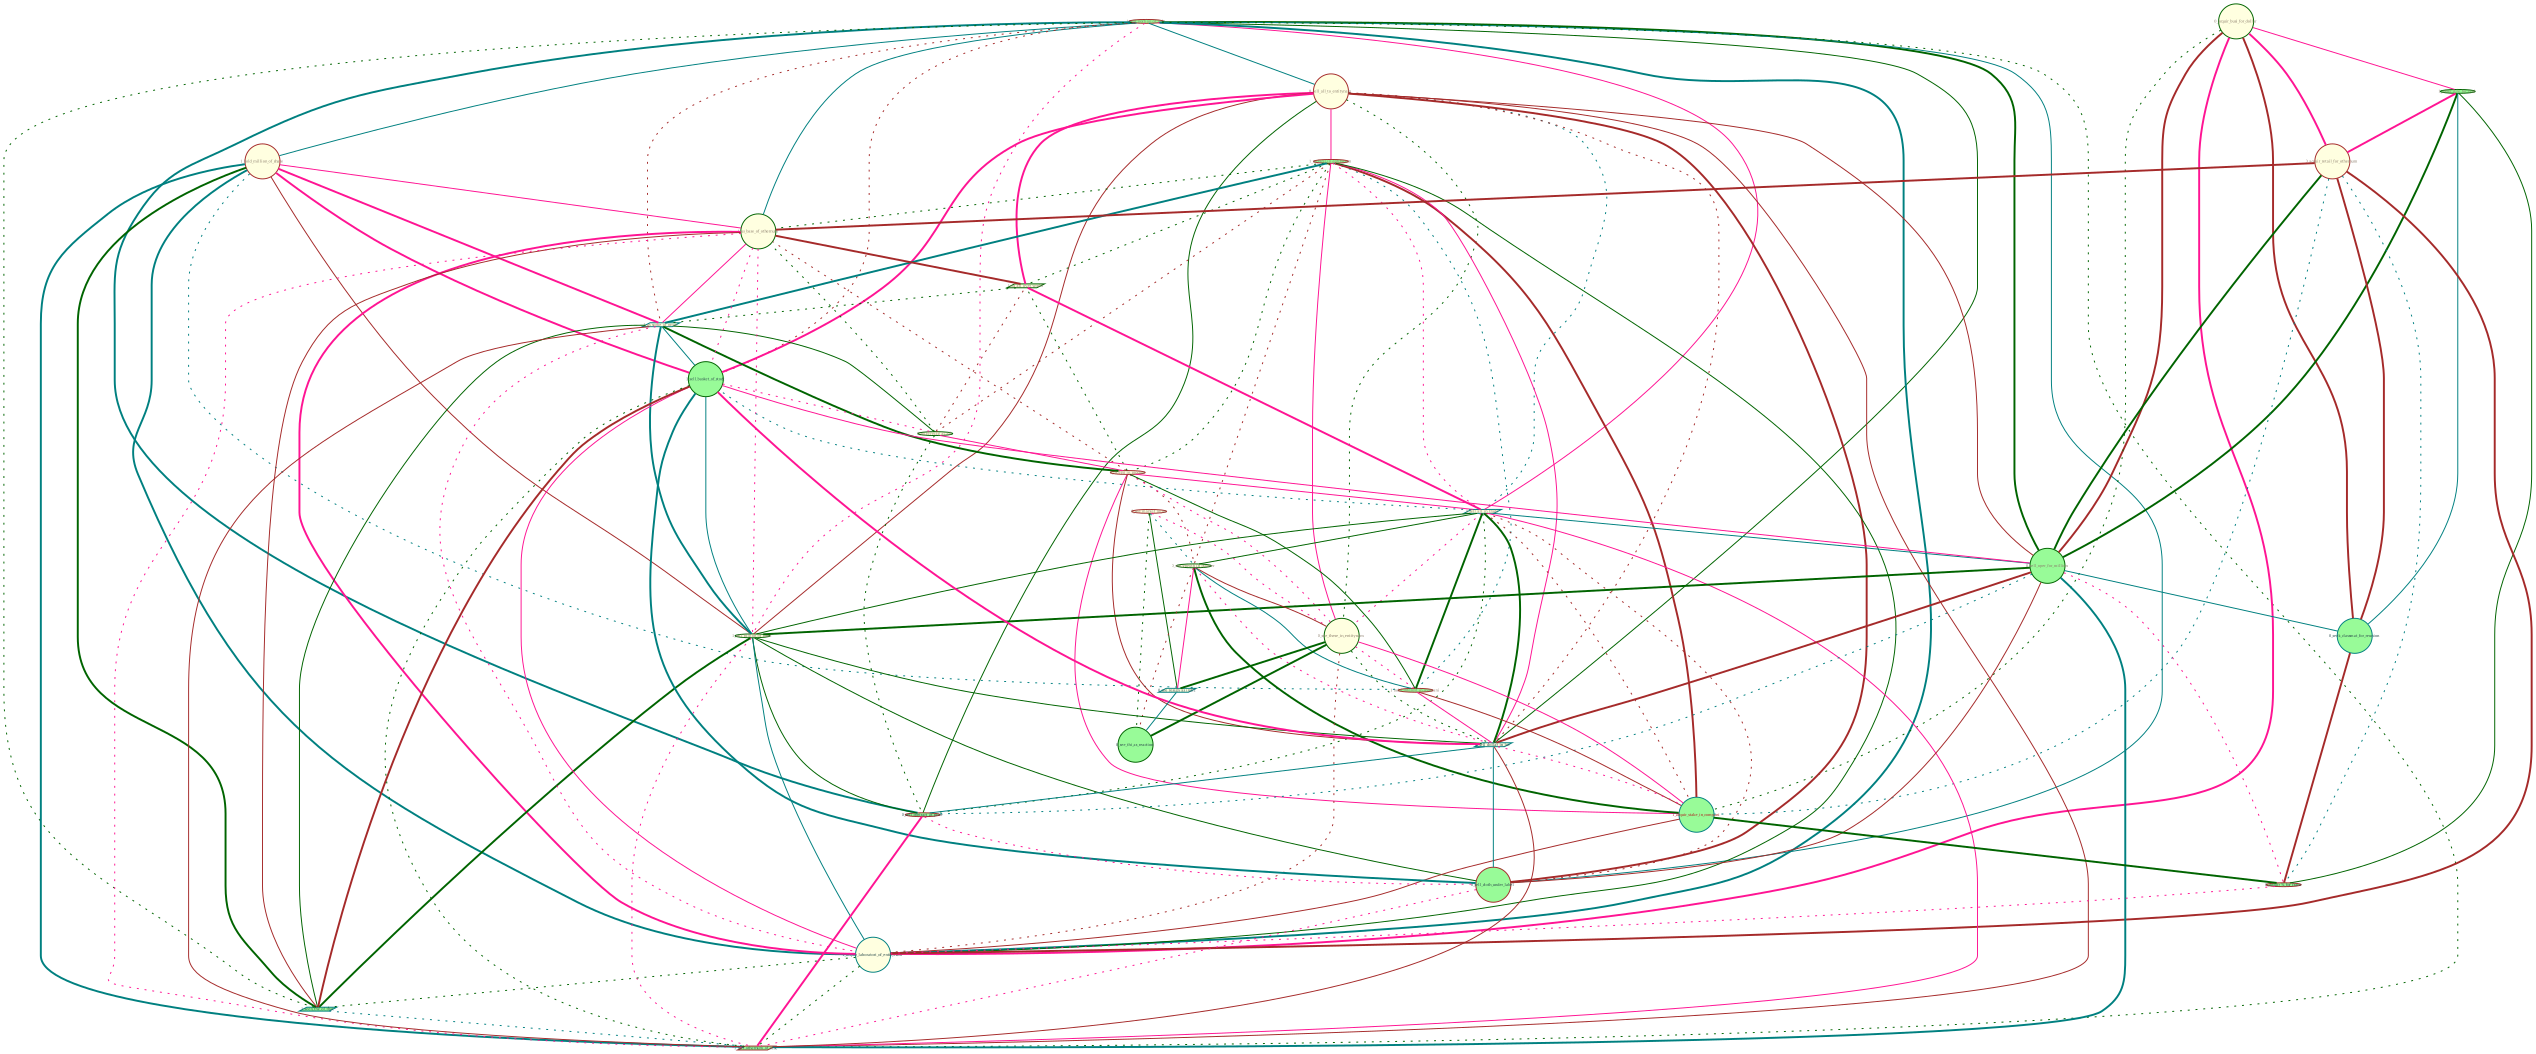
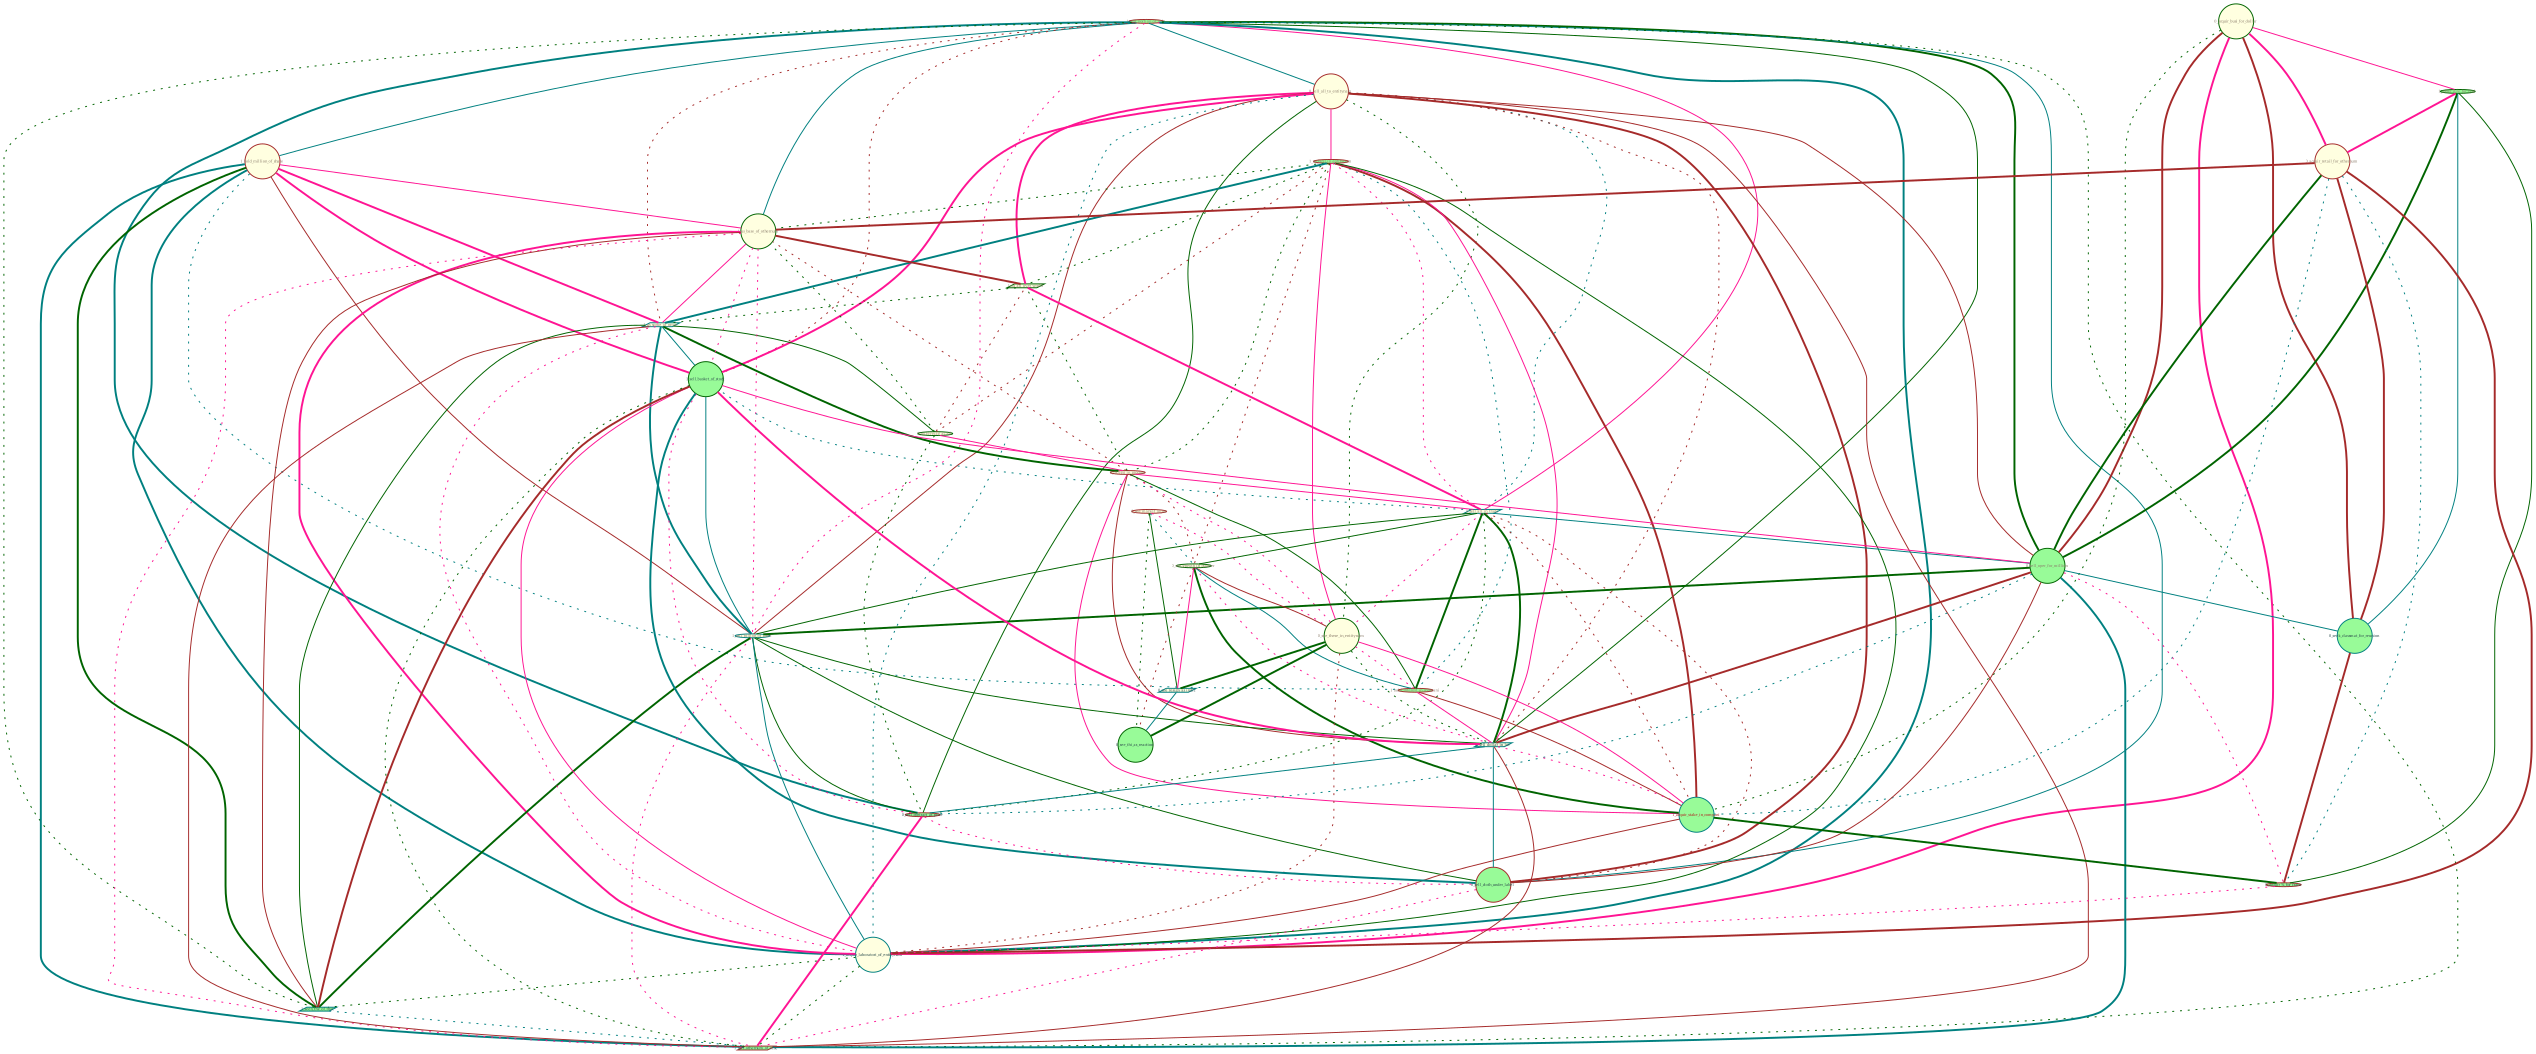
edge "1_sell_basket_of_stock" -- "0_us_leverag_at_all": now "1_sell_basket_of_stock" -- "0_sell_contract_at_price"
edge "0_sell_all_to_entitynam" -- "1_acquir_laboratori_of_entitynam": added
node "1_sell_billion_of_asset": color darkgreen -> teal
edge "0_sell_all_in_trade" -- "1_sell_othernum_of_offic": removed
